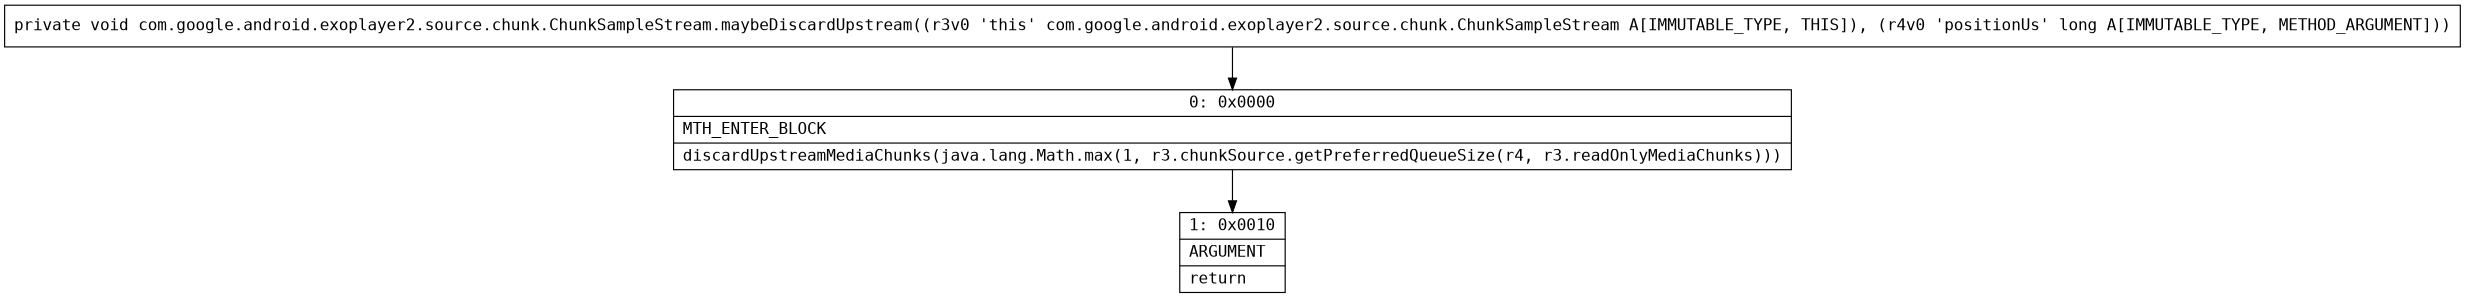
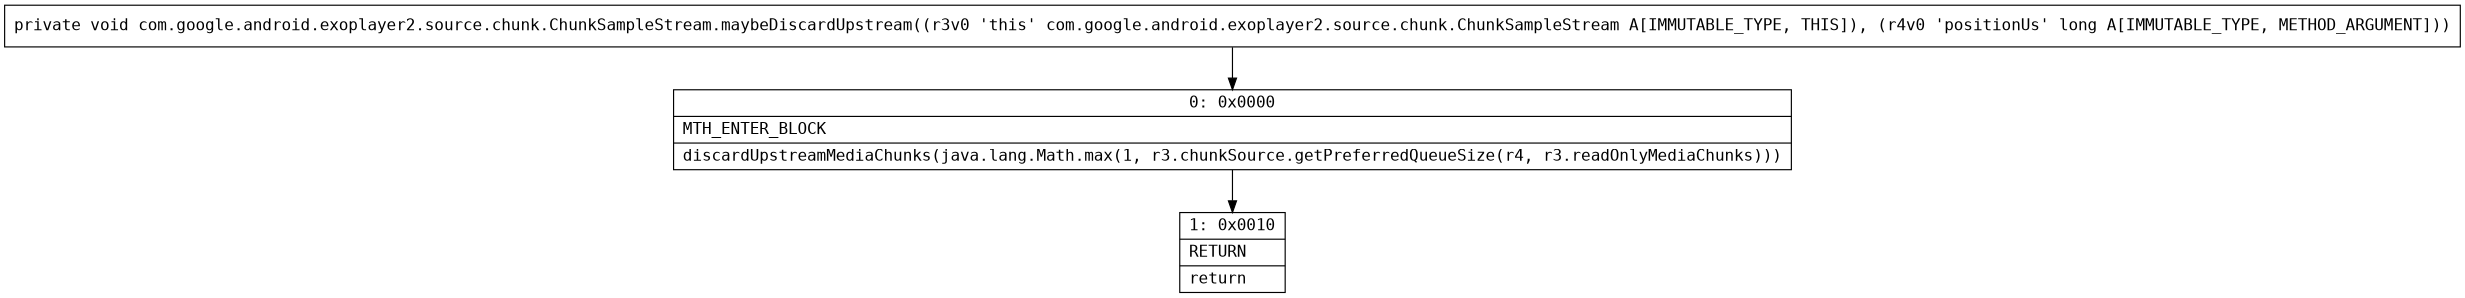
node "1: 0x0010": text "ARGUMENT" -> "RETURN"
